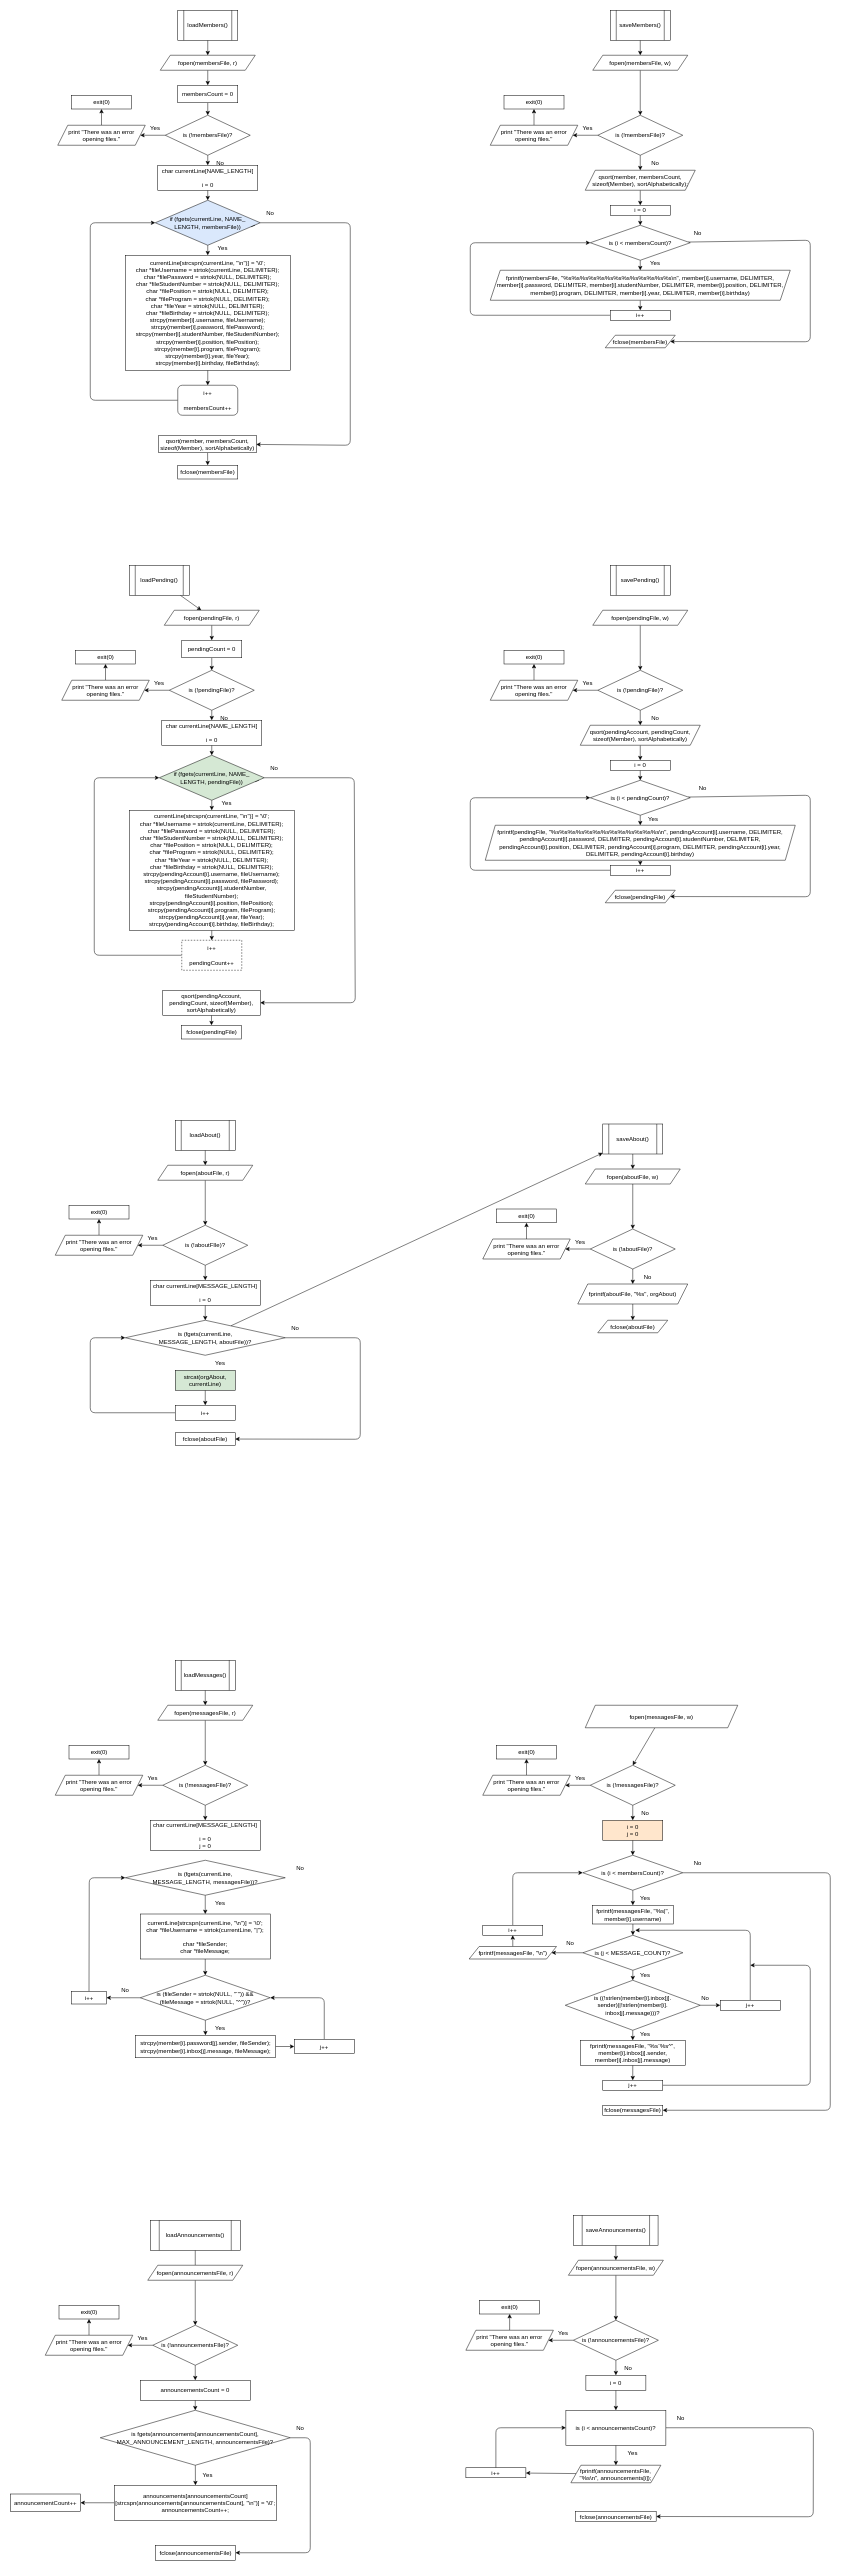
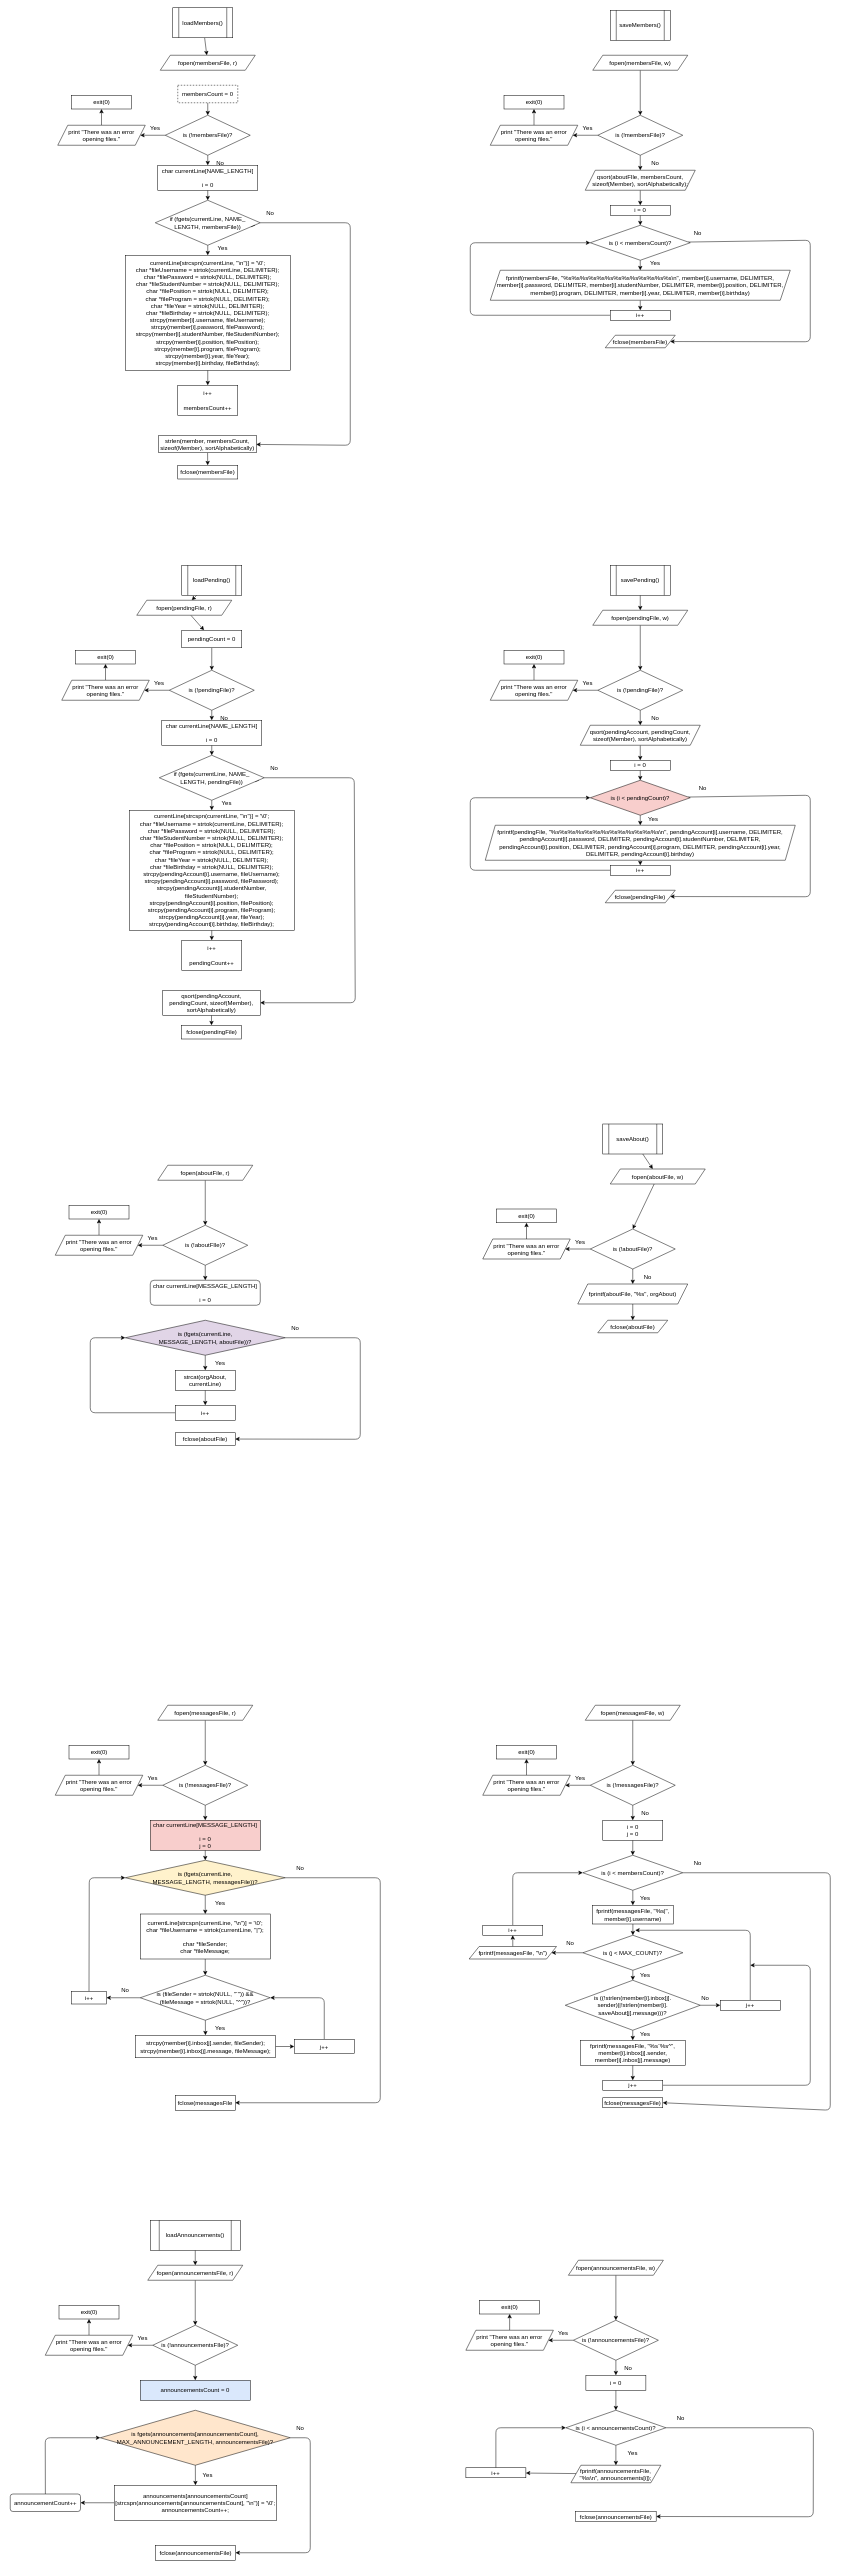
node "loadMembers()": moved (208, 25) -> (203, 23)
edge "saveMembers()" -> "fopen(membersFile, w)": removed
edge "fopen(membersFile, r)" -> "membersCount = 0": removed
node "membersCount = 0": style solid -> dashed
node "qsort(member, membersCount, sizeof(Member), sortAlphabetically);": label "qsort(member, membersCount, sizeof(Member), sortAlphabetically);" -> "qsort(aboutFIle, membersCount, sizeof(Member), sortAlphabetically);"
edge "i++ membersCount++" -> "if (fgets(currentLine, NAME_ LENGTH, membersFile))": removed
node "if (fgets(currentLine, NAME_ LENGTH, membersFile))": fillcolor #dae8fc -> #ffffff
node "i++ membersCount++": shape rounded rectangle -> rectangle
node "qsort(member, membersCount, sizeof(Member), sortAlphabetically)": label "qsort(member, membersCount, sizeof(Member), sortAlphabetically)" -> "strlen(member, membersCount, sizeof(Member), sortAlphabetically)"
node "loadPending()": moved (159, 580) -> (212, 580)
edge "savePending()" -> "fopen(pendingFile, w)": added
node "fopen(pendingFile, r)": moved (212, 618) -> (184, 608)
node "pendingCount = 0": moved (212, 649) -> (212, 639)
edge "i++ pendingCount++" -> "if (fgets(currentLine, NAME_ LENGTH, pendingFile))": removed
node "if (fgets(currentLine, NAME_ LENGTH, pendingFile))": fillcolor #d5e8d4 -> #ffffff
node "is (i < pendingCount)?": fillcolor #ffffff -> #f8cecc
node "i++ pendingCount++": style dashed -> solid
node "loadAbout()": removed
edge "loadAbout()" -> "fopen(aboutFile, r)": removed
edge "is (fgets(currentLine, MESSAGE_LENGTH, aboutFile))?" -> "saveAbout()": now "is (fgets(currentLine, MESSAGE_LENGTH, aboutFile))?" -> "strcat(orgAbout, currentLine)"
node "fopen(aboutFile, w)": moved (633, 1177) -> (658, 1177)
node "char currentLine[MESSAGE_LENGTH] i = 0": shape rectangle -> rounded rectangle
edge "char currentLine[MESSAGE_LENGTH] i = 0" -> "is (fgets(currentLine, MESSAGE_LENGTH, aboutFile))?": removed
node "is (fgets(currentLine, MESSAGE_LENGTH, aboutFile))?": fillcolor #ffffff -> #e1d5e7
node "strcat(orgAbout, currentLine)": fillcolor #d5e8d4 -> #ffffff
node "loadMessages()": removed
edge "loadMessages()" -> "fopen(messagesFile, r)": removed
node "fopen(messagesFile, w)": size 153x23 -> 95x15
node "i = 0 j = 0": fillcolor #ffe6cc -> #ffffff
node "char currentLine[MESSAGE_LENGTH] i = 0 j = 0": fillcolor #ffffff -> #f8cecc
edge "char currentLine[MESSAGE_LENGTH] i = 0 j = 0" -> "is (fgets(currentLine, MESSAGE_LENGTH, messagesFile))?": added
node "is (fgets(currentLine, MESSAGE_LENGTH, messagesFile))?": fillcolor #ffffff -> #fff2cc
node "is (j < MESSAGE_COUNT)?": label "is (j < MESSAGE_COUNT)?" -> "is (j < MAX_COUNT)?"
node "is ((!strlen(member[i].inbox[j]. sender)||!strlen(member[i]. inbox[j].message)))?": label "is ((!strlen(member[i].inbox[j]. sender)||!strlen(member[i]. inbox[j].message)))?" -> "is ((!strlen(member[i].inbox[j]. sender)||!strlen(member[i]. saveAbout[j].message)))?"
node "strcpy(member[i].password[j].sender, fileSender); strcpy(member[i].inbox[j].message, fileMessage);": label "strcpy(member[i].password[j].sender, fileSender); strcpy(member[i].inbox[j].message, fileMessage);" -> "strcpy(member[i].inbox[j].sender, fileSender); strcpy(member[i].inbox[j].message, fileMessage);"
node "fclose(messagesFile": added
edge "is (fgets(currentLine, MESSAGE_LENGTH, messagesFile))?" -> "fclose(messagesFile": added
node "fclose(messagesFile)": moved (633, 2110) -> (633, 2103)
node "saveAnnouncements()": removed
edge "saveAnnouncements()" -> "fopen(announcementsFile, w)": removed
edge "loadAnnouncements()" -- "fopen(announcementsFile, r)": arrowhead none -> classic
node "announcementsCount = 0": fillcolor #ffffff -> #dae8fc
edge "announcementsCount = 0" -> "is fgets(announcements[announcementsCount], MAX_ANNOUNCEMENT_LENGTH, announcementsFile)?": removed
node "is (i < announcementsCount)?": shape rectangle -> diamond
edge "announcementCount++" -> "is fgets(announcements[announcementsCount], MAX_ANNOUNCEMENT_LENGTH, announcementsFile)?": added
node "is fgets(announcements[announcementsCount], MAX_ANNOUNCEMENT_LENGTH, announcementsFile)?": fillcolor #ffffff -> #ffe6cc
node "announcementCount++": shape rectangle -> rounded rectangle
